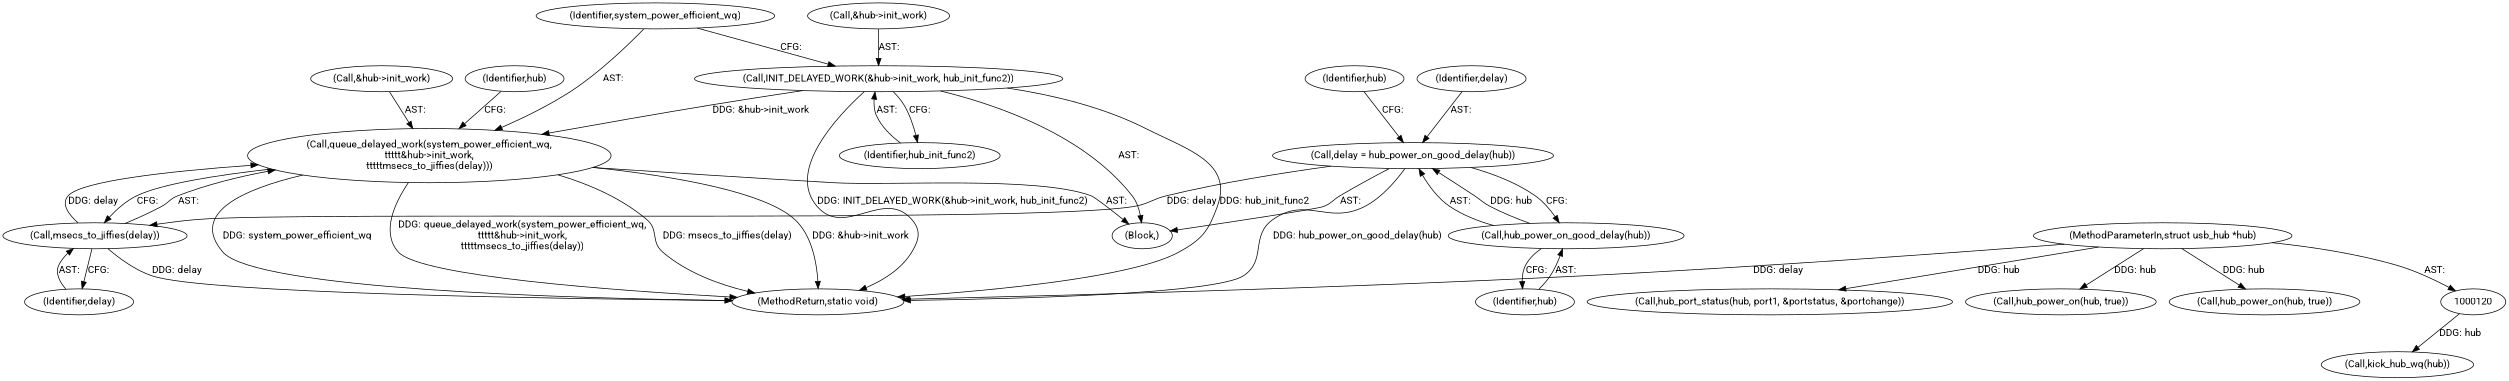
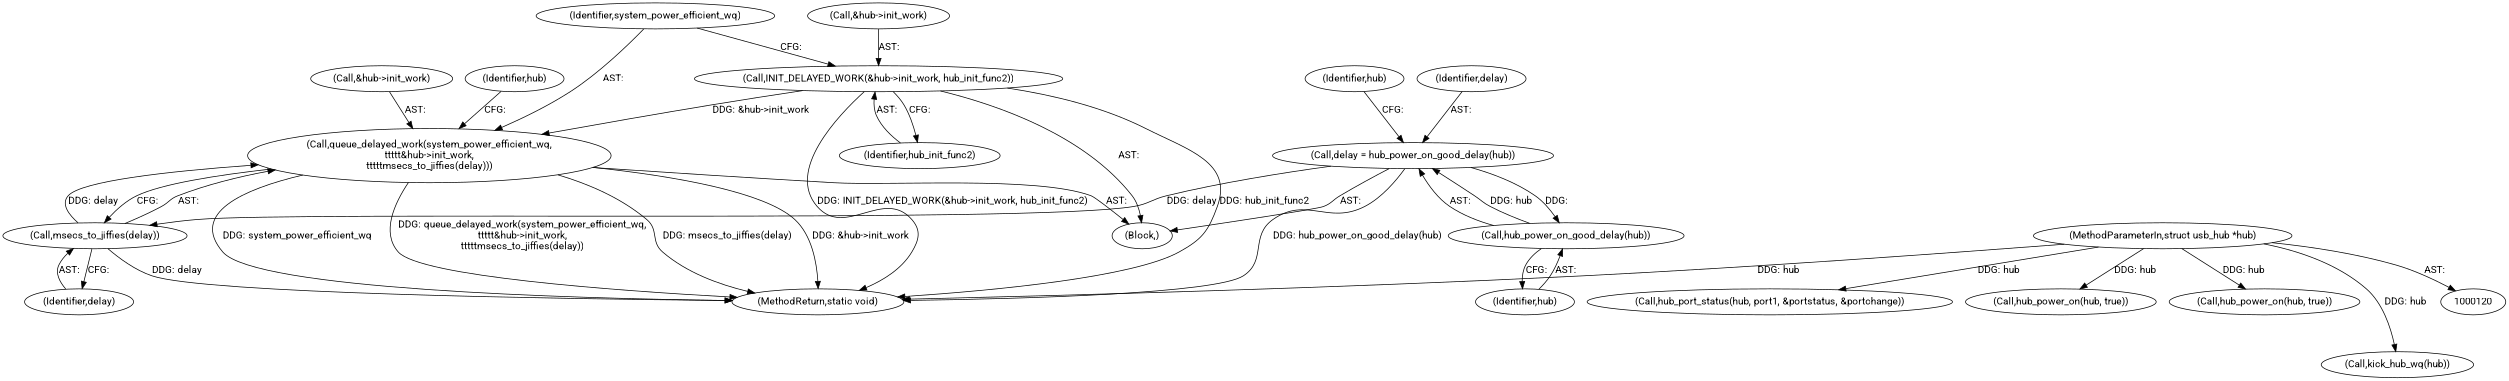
edge "(Call,delay = hub_power_on_good_delay(hub))" -> "(Call,hub_power_on_good_delay(hub))": label "CFG: " -> "DDG: "
edge "(MethodParameterIn,struct usb_hub *hub)" -> "(MethodReturn,static void)": label "DDG: delay" -> "DDG: hub"
edge "1000120" -> "(Call,kick_hub_wq(hub))": now "(MethodParameterIn,struct usb_hub *hub)" -> "(Call,kick_hub_wq(hub))"
